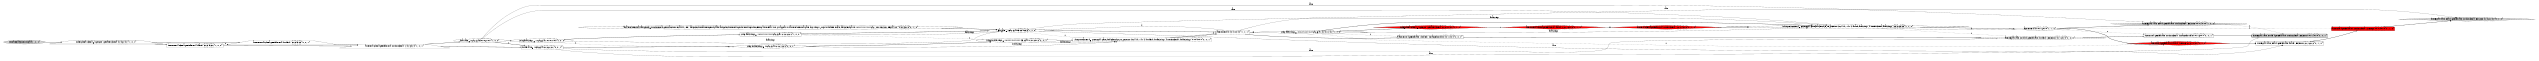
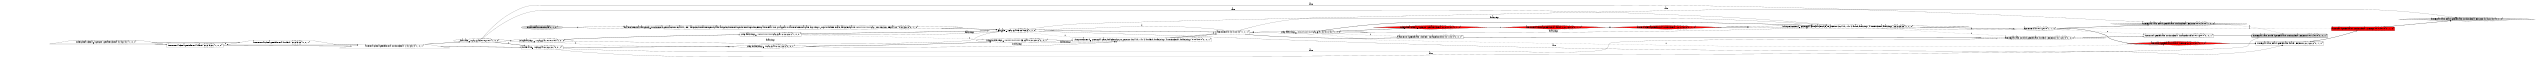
node "testParseFloatNonRootLocale['0', '1', '0']": added
node "testParseFloatNonRootLocale['1', '0', '0']": removed
